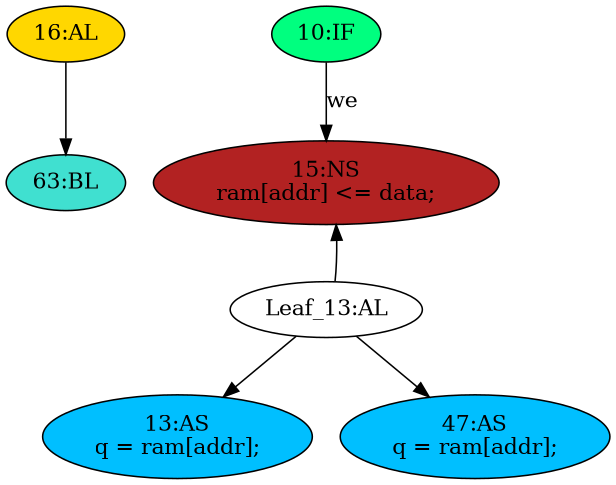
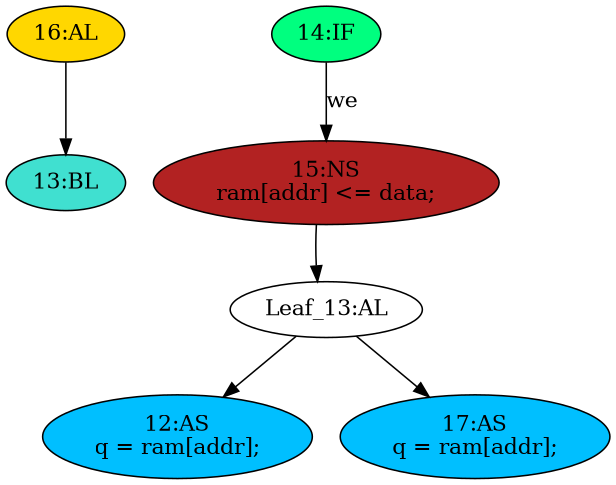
node "10:IF": label "10:IF" -> "14:IF"
node "63:BL": label "63:BL" -> "13:BL"
edge "Leaf_13:AL" -> "15:NS ram[addr] <= data;": reversed
node "13:AS q = ram[addr];": label "13:AS q = ram[addr];" -> "12:AS q = ram[addr];"
node "47:AS q = ram[addr];": label "47:AS q = ram[addr];" -> "17:AS q = ram[addr];"
